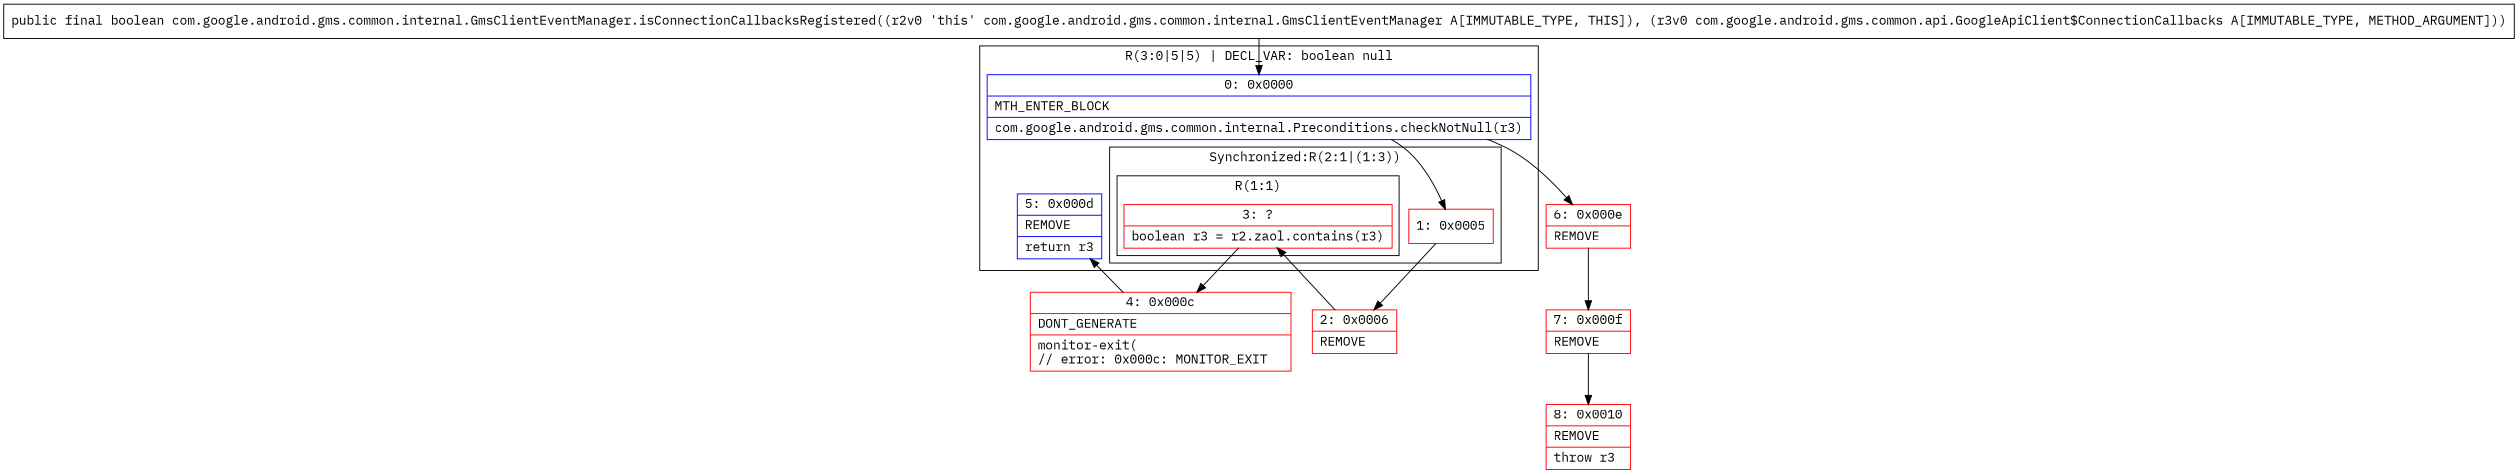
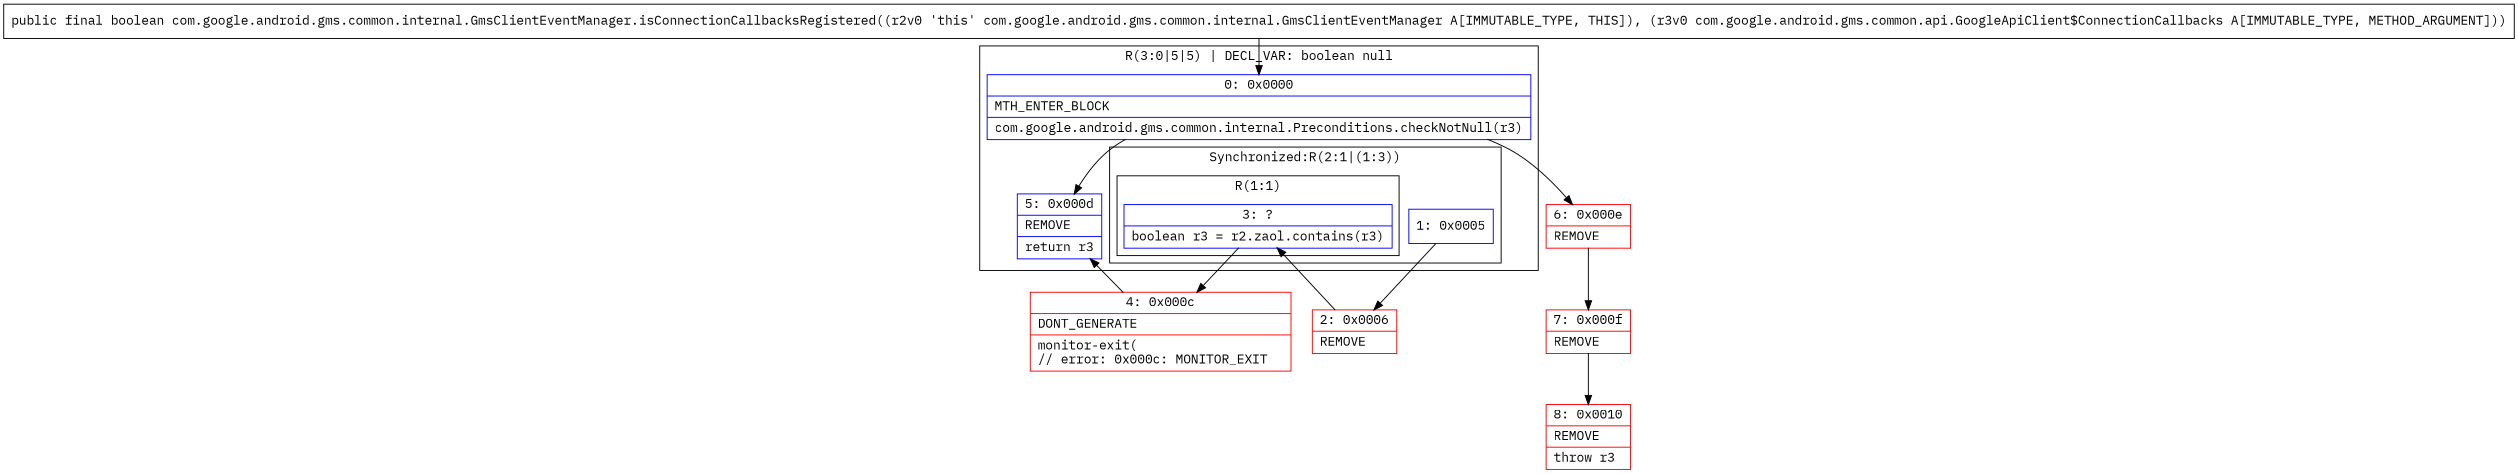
edge "0: 0x0000" -> "1: 0x0005": now "0: 0x0000" -> "5: 0x000d"
node "3: ?": color red -> blue
node "1: 0x0005": color red -> blue
